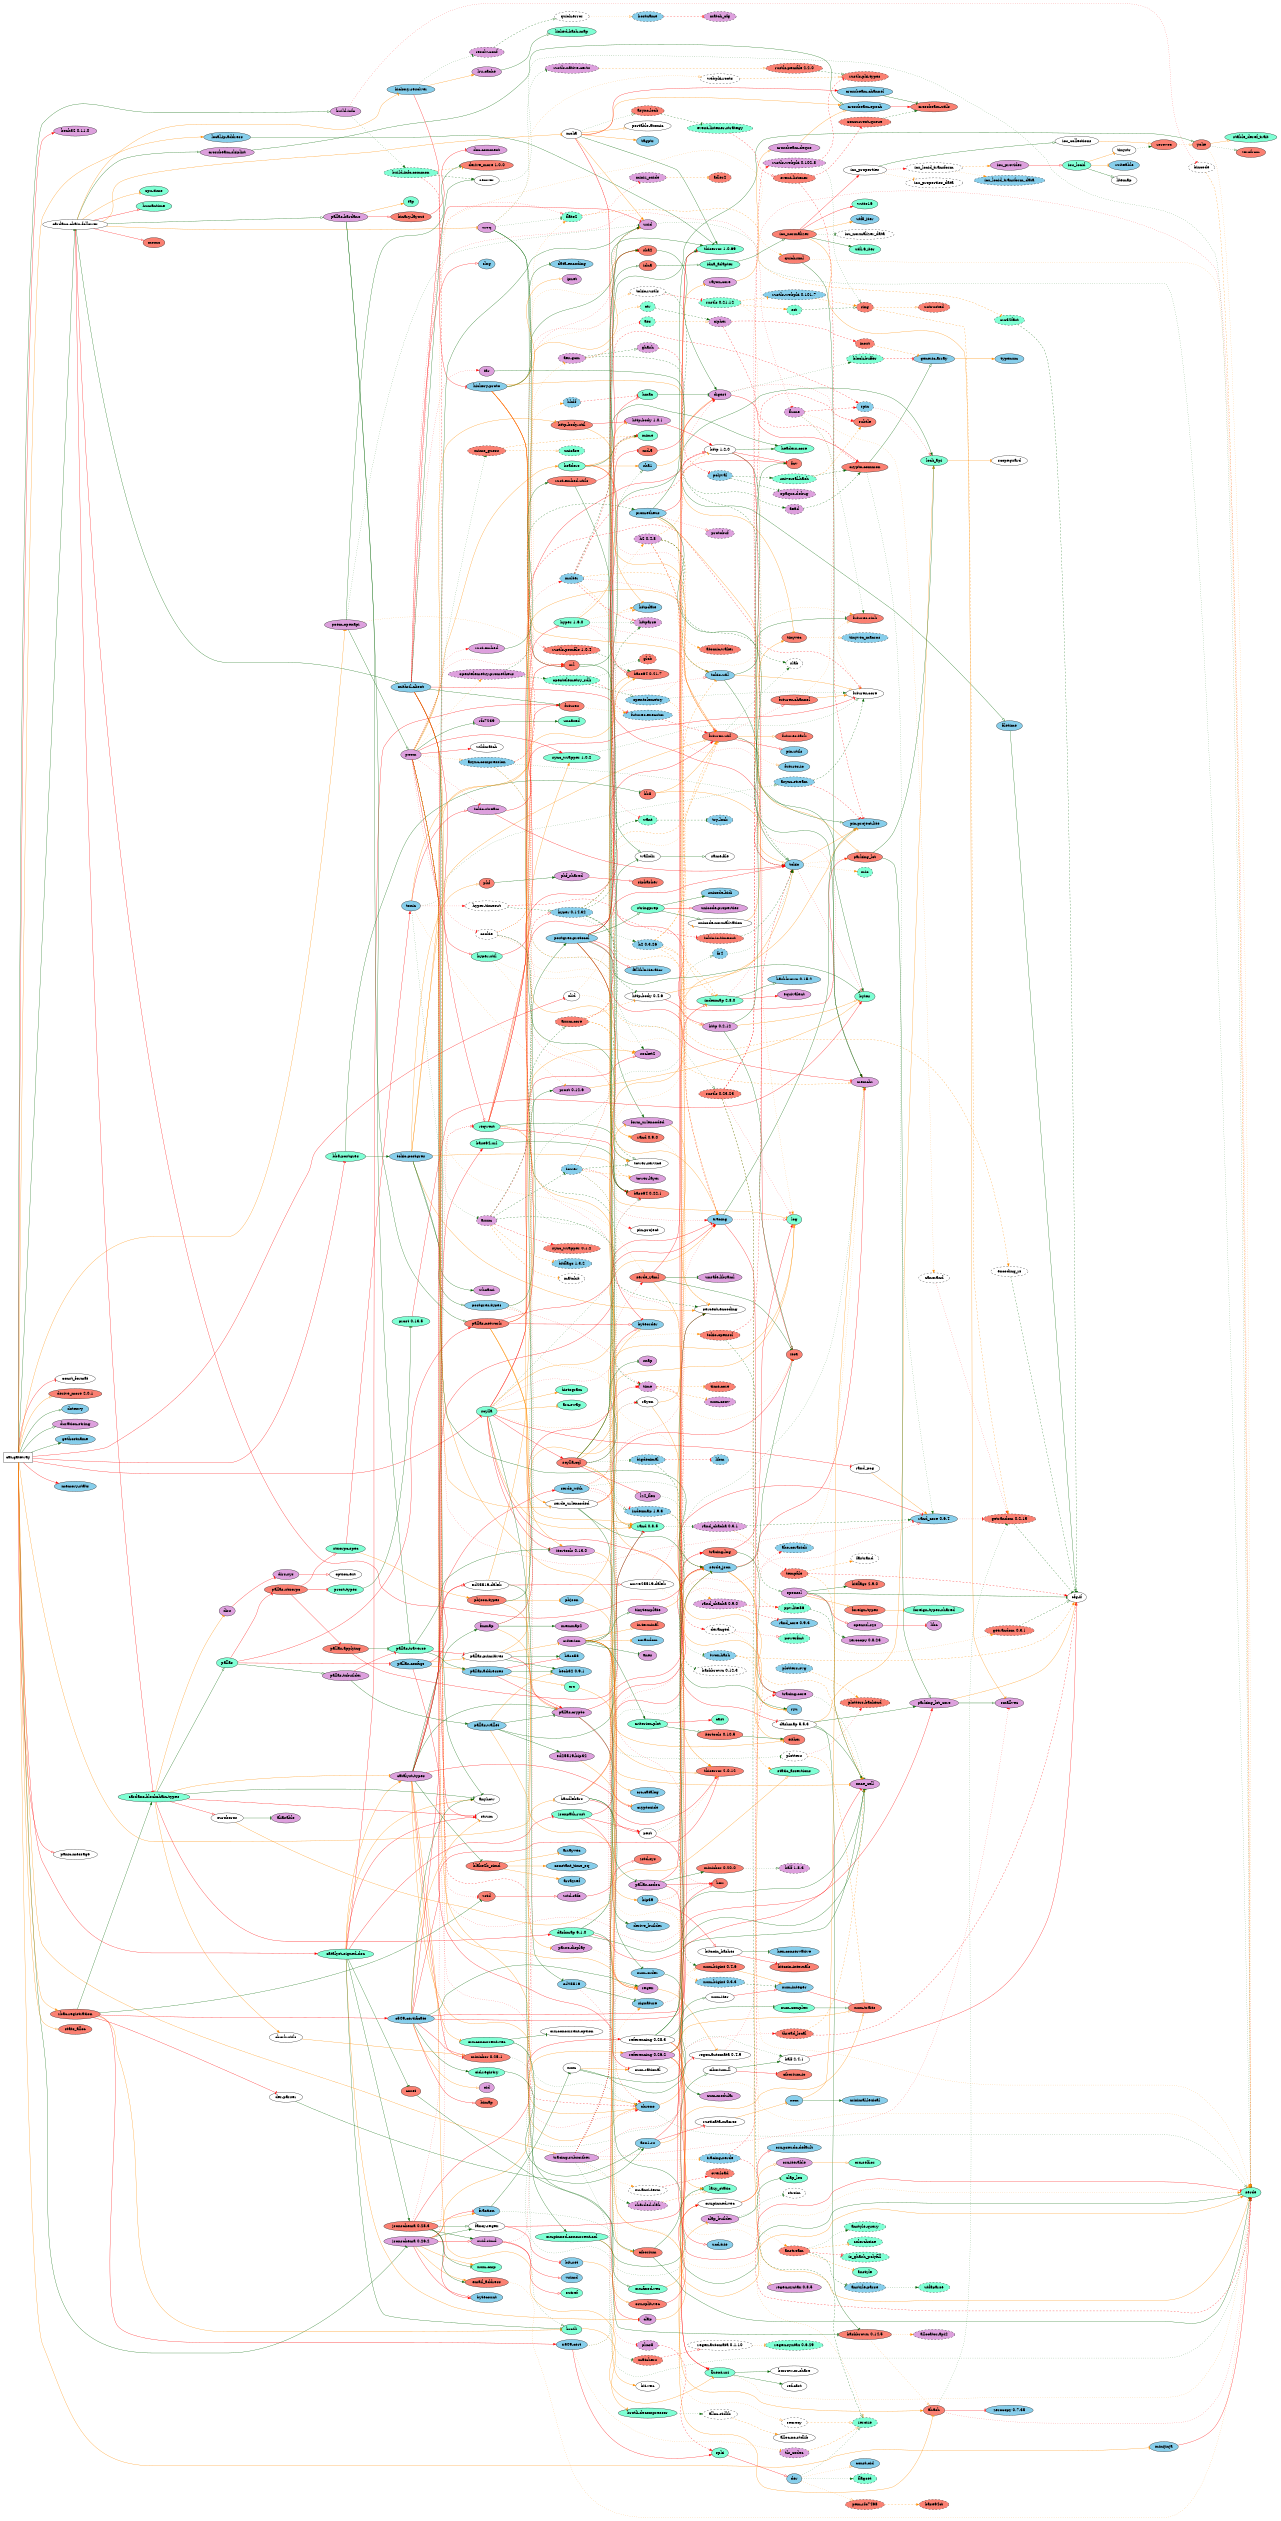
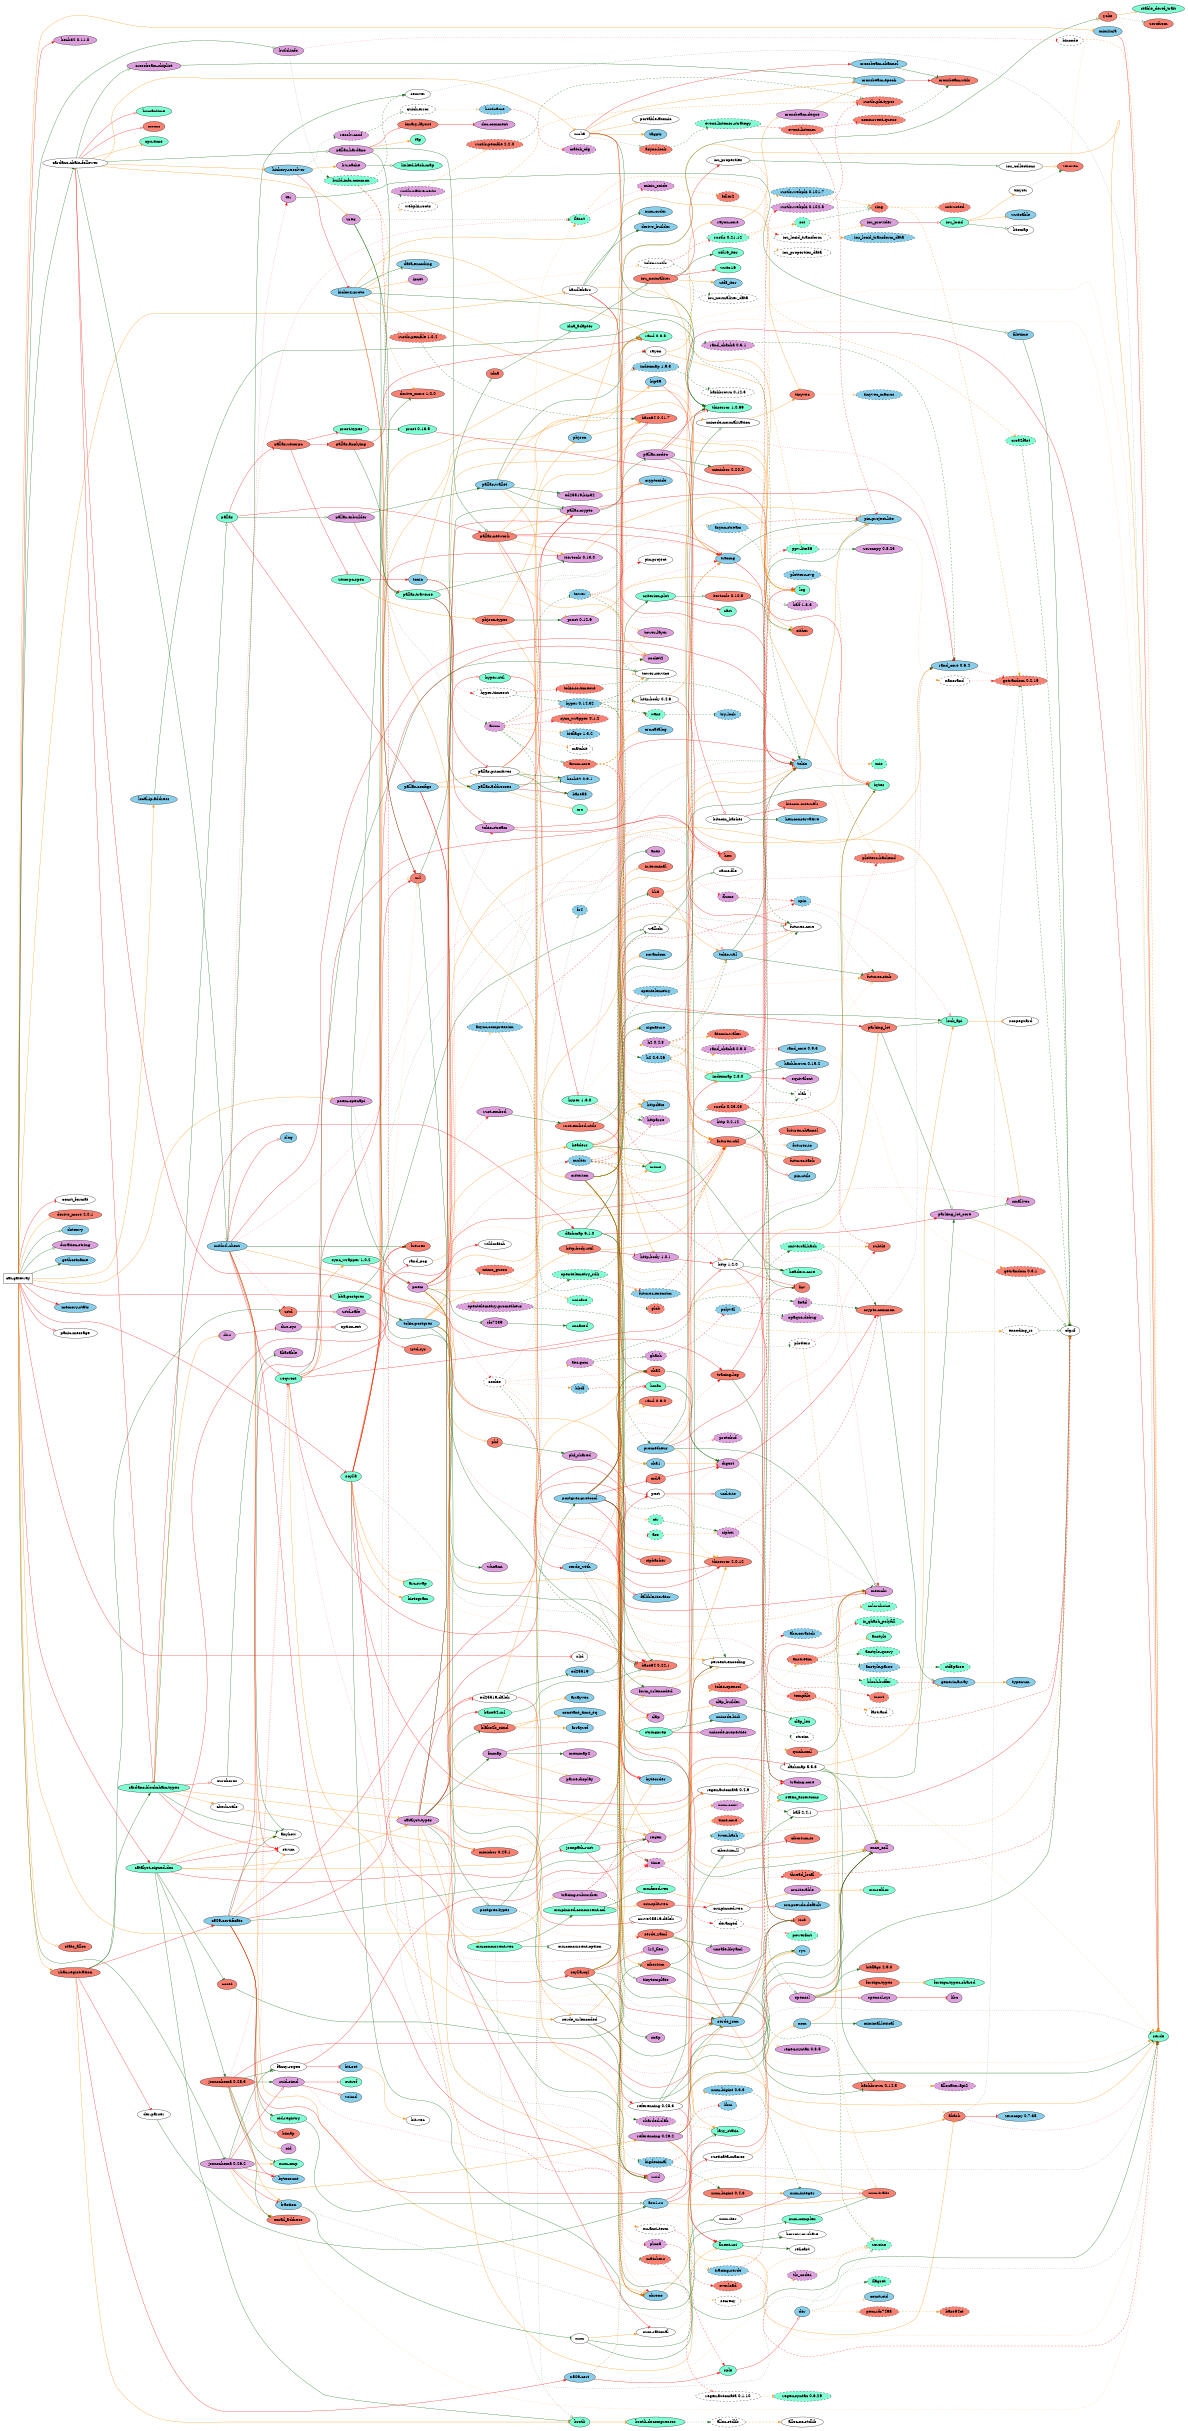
edge "indexmap 2.8.0" -> "serde": removed
edge "futures-channel" -> "futures-core": removed
edge "poem" -> "sync_wrapper 1.0.2": reversed
edge "c509-certificate" -> "minicbor 0.25.1": removed
node "num-modular": removed
